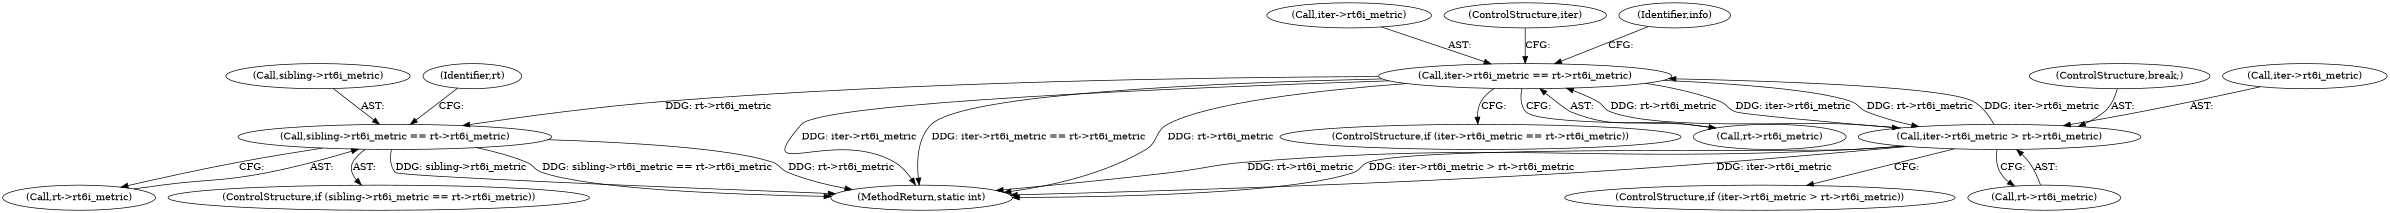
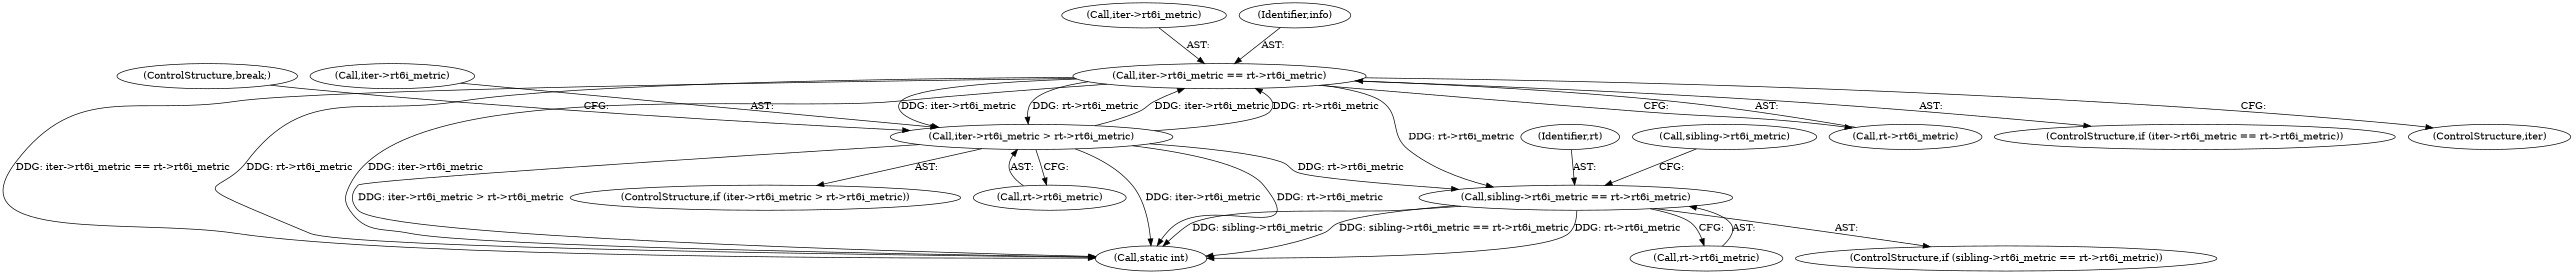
edge "(ControlStructure,iter)" -> "(Call,iter->rt6i_metric == rt->rt6i_metric)": reversed
edge "(Identifier,info)" -> "(Call,iter->rt6i_metric == rt->rt6i_metric)": label "CFG: " -> "AST: "
edge "(Call,sibling->rt6i_metric)" -> "(Call,sibling->rt6i_metric == rt->rt6i_metric)": label "AST: " -> "CFG: "
edge "(Identifier,rt)" -> "(Call,sibling->rt6i_metric == rt->rt6i_metric)": label "CFG: " -> "AST: "
edge "(Call,iter->rt6i_metric == rt->rt6i_metric)" -> "(ControlStructure,if (iter->rt6i_metric == rt->rt6i_metric))": label "CFG: " -> "AST: "
edge "(ControlStructure,break;)" -> "(Call,iter->rt6i_metric > rt->rt6i_metric)": label "AST: " -> "CFG: "
edge "(Call,iter->rt6i_metric > rt->rt6i_metric)" -> "(ControlStructure,if (iter->rt6i_metric > rt->rt6i_metric))": label "CFG: " -> "AST: "
edge "(Call,iter->rt6i_metric > rt->rt6i_metric)" -> "(Call,sibling->rt6i_metric == rt->rt6i_metric)": added, label "DDG: rt->rt6i_metric"
node "(MethodReturn,static int)": label "(MethodReturn,static int)" -> "(Call,static int)"
